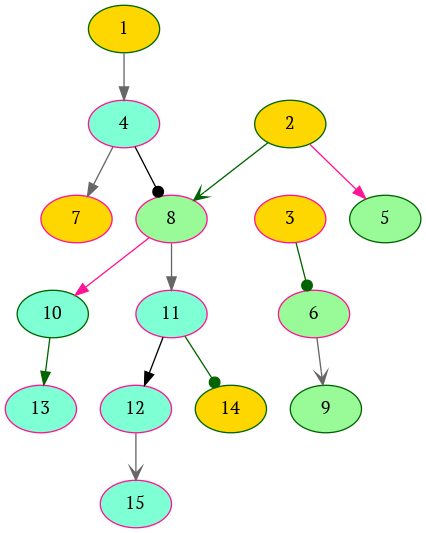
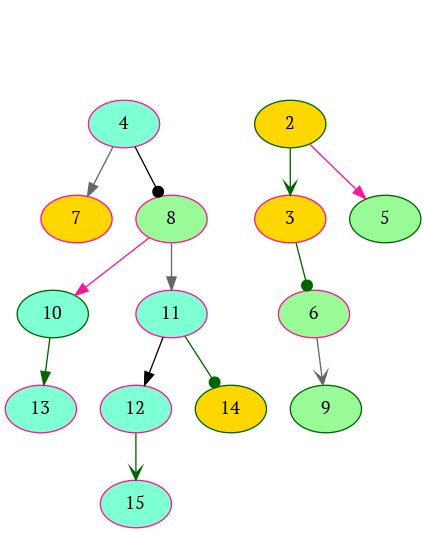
node "1": removed
edge "2" -> "8": now "2" -> "3"
edge "12" -> "15": color gray40 -> darkgreen
